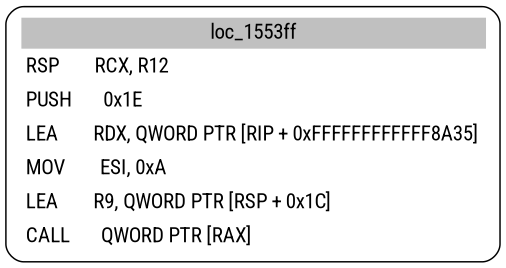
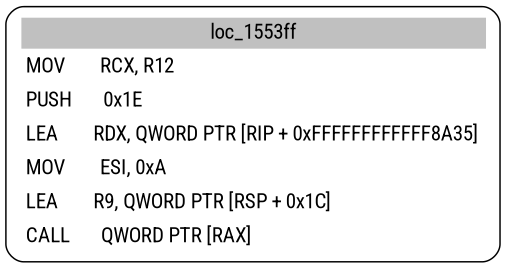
node "loc_1553ff": text "RSP        RCX, R12" -> "MOV        RCX, R12"
